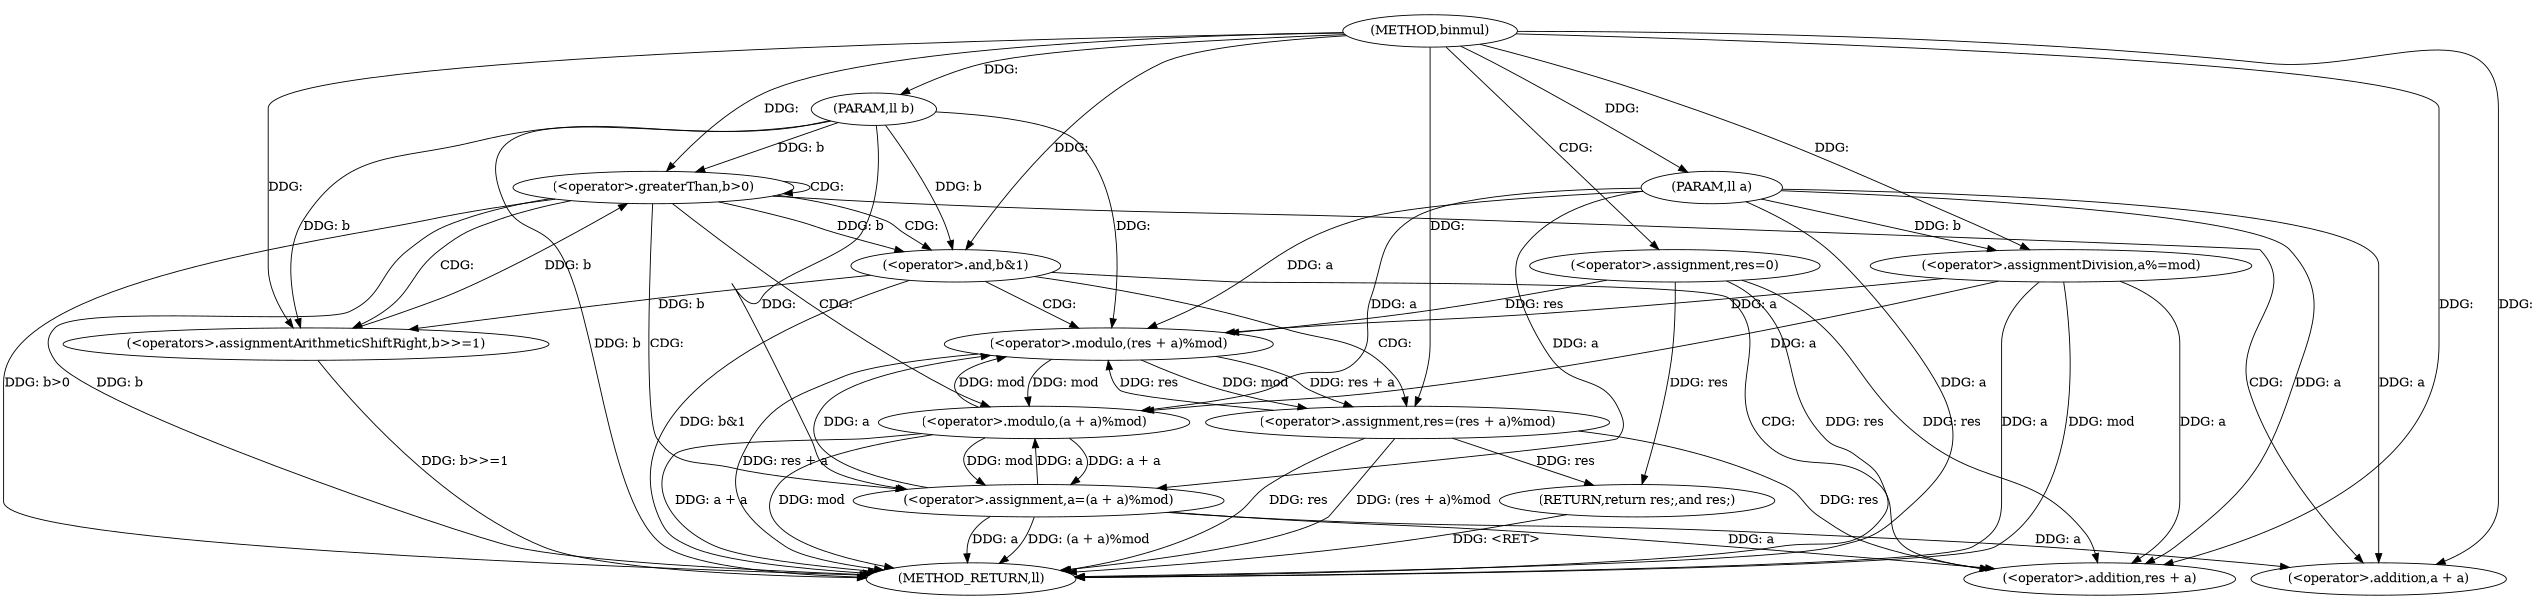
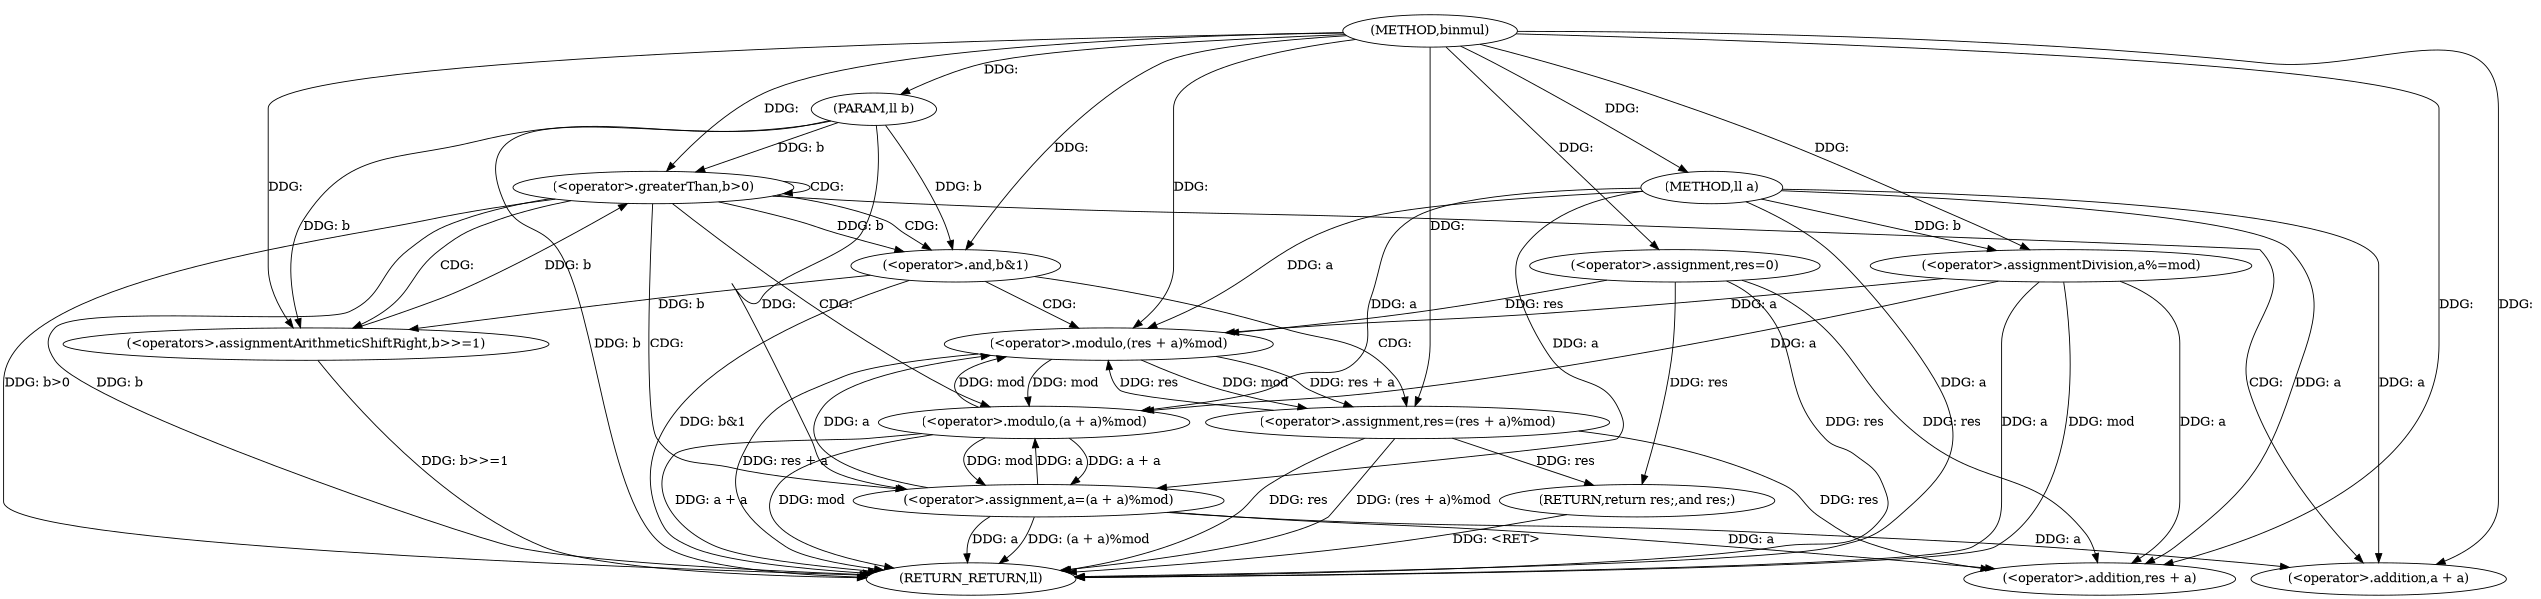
edge "(METHOD,binmul)" -> "(<operator>.assignment,res=0)": label "CDG: " -> "DDG: "
edge "(PARAM,ll b)" -> "(<operator>.modulo,(res + a)%mod)": now "(METHOD,binmul)" -> "(<operator>.modulo,(res + a)%mod)"
node "(PARAM,ll a)": label "(PARAM,ll a)" -> "(METHOD,ll a)"
edge "(<operator>.and,b&1)" -> "(<operator>.addition,res + a)": removed, label "CDG:"
node "(METHOD_RETURN,ll)": label "(METHOD_RETURN,ll)" -> "(RETURN_RETURN,ll)"
